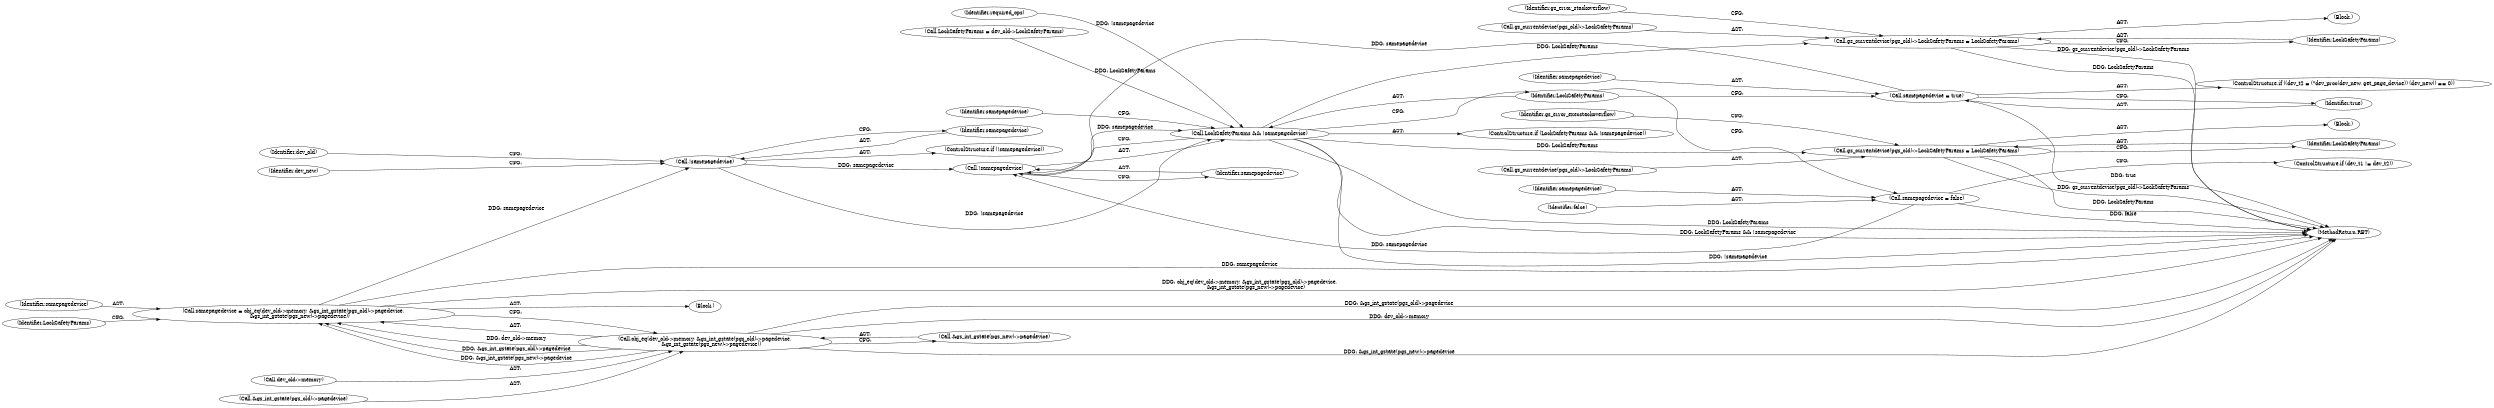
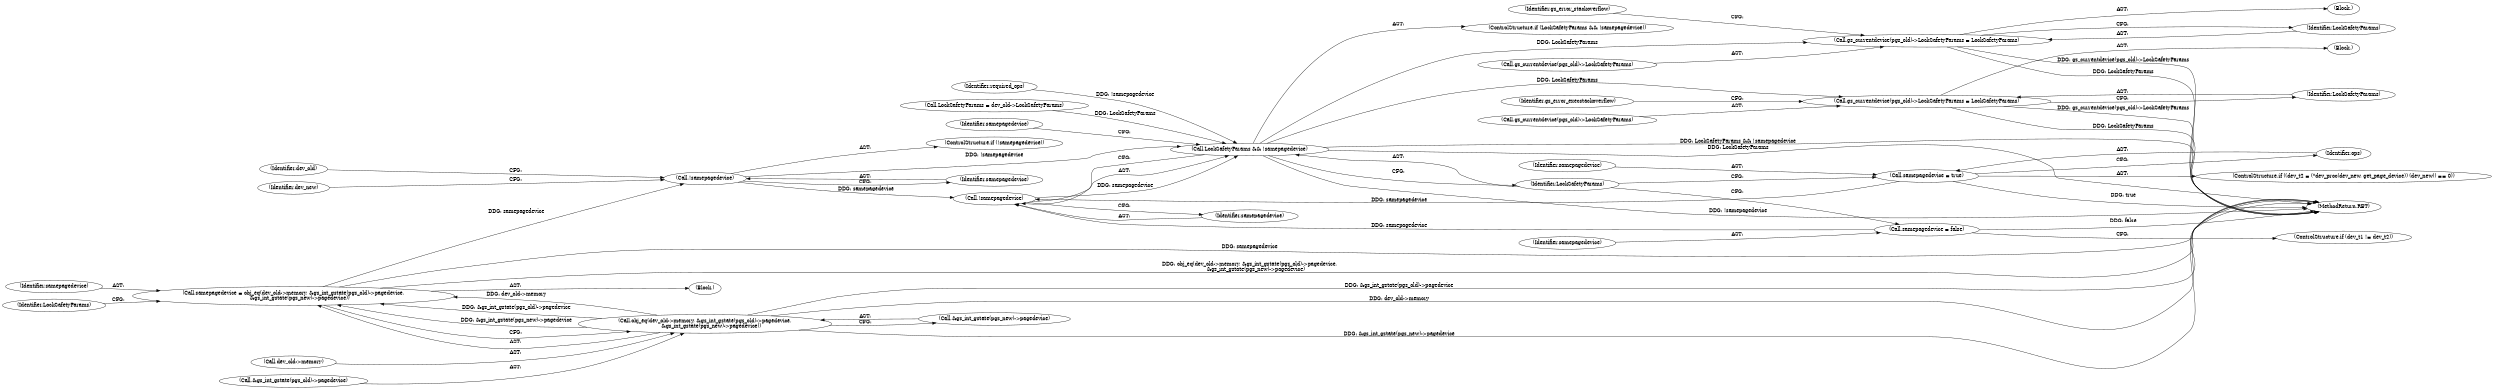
node "(Identifier,true)": label "(Identifier,true)" -> "(Identifier,ops)"
node "(Identifier,false)": removed
